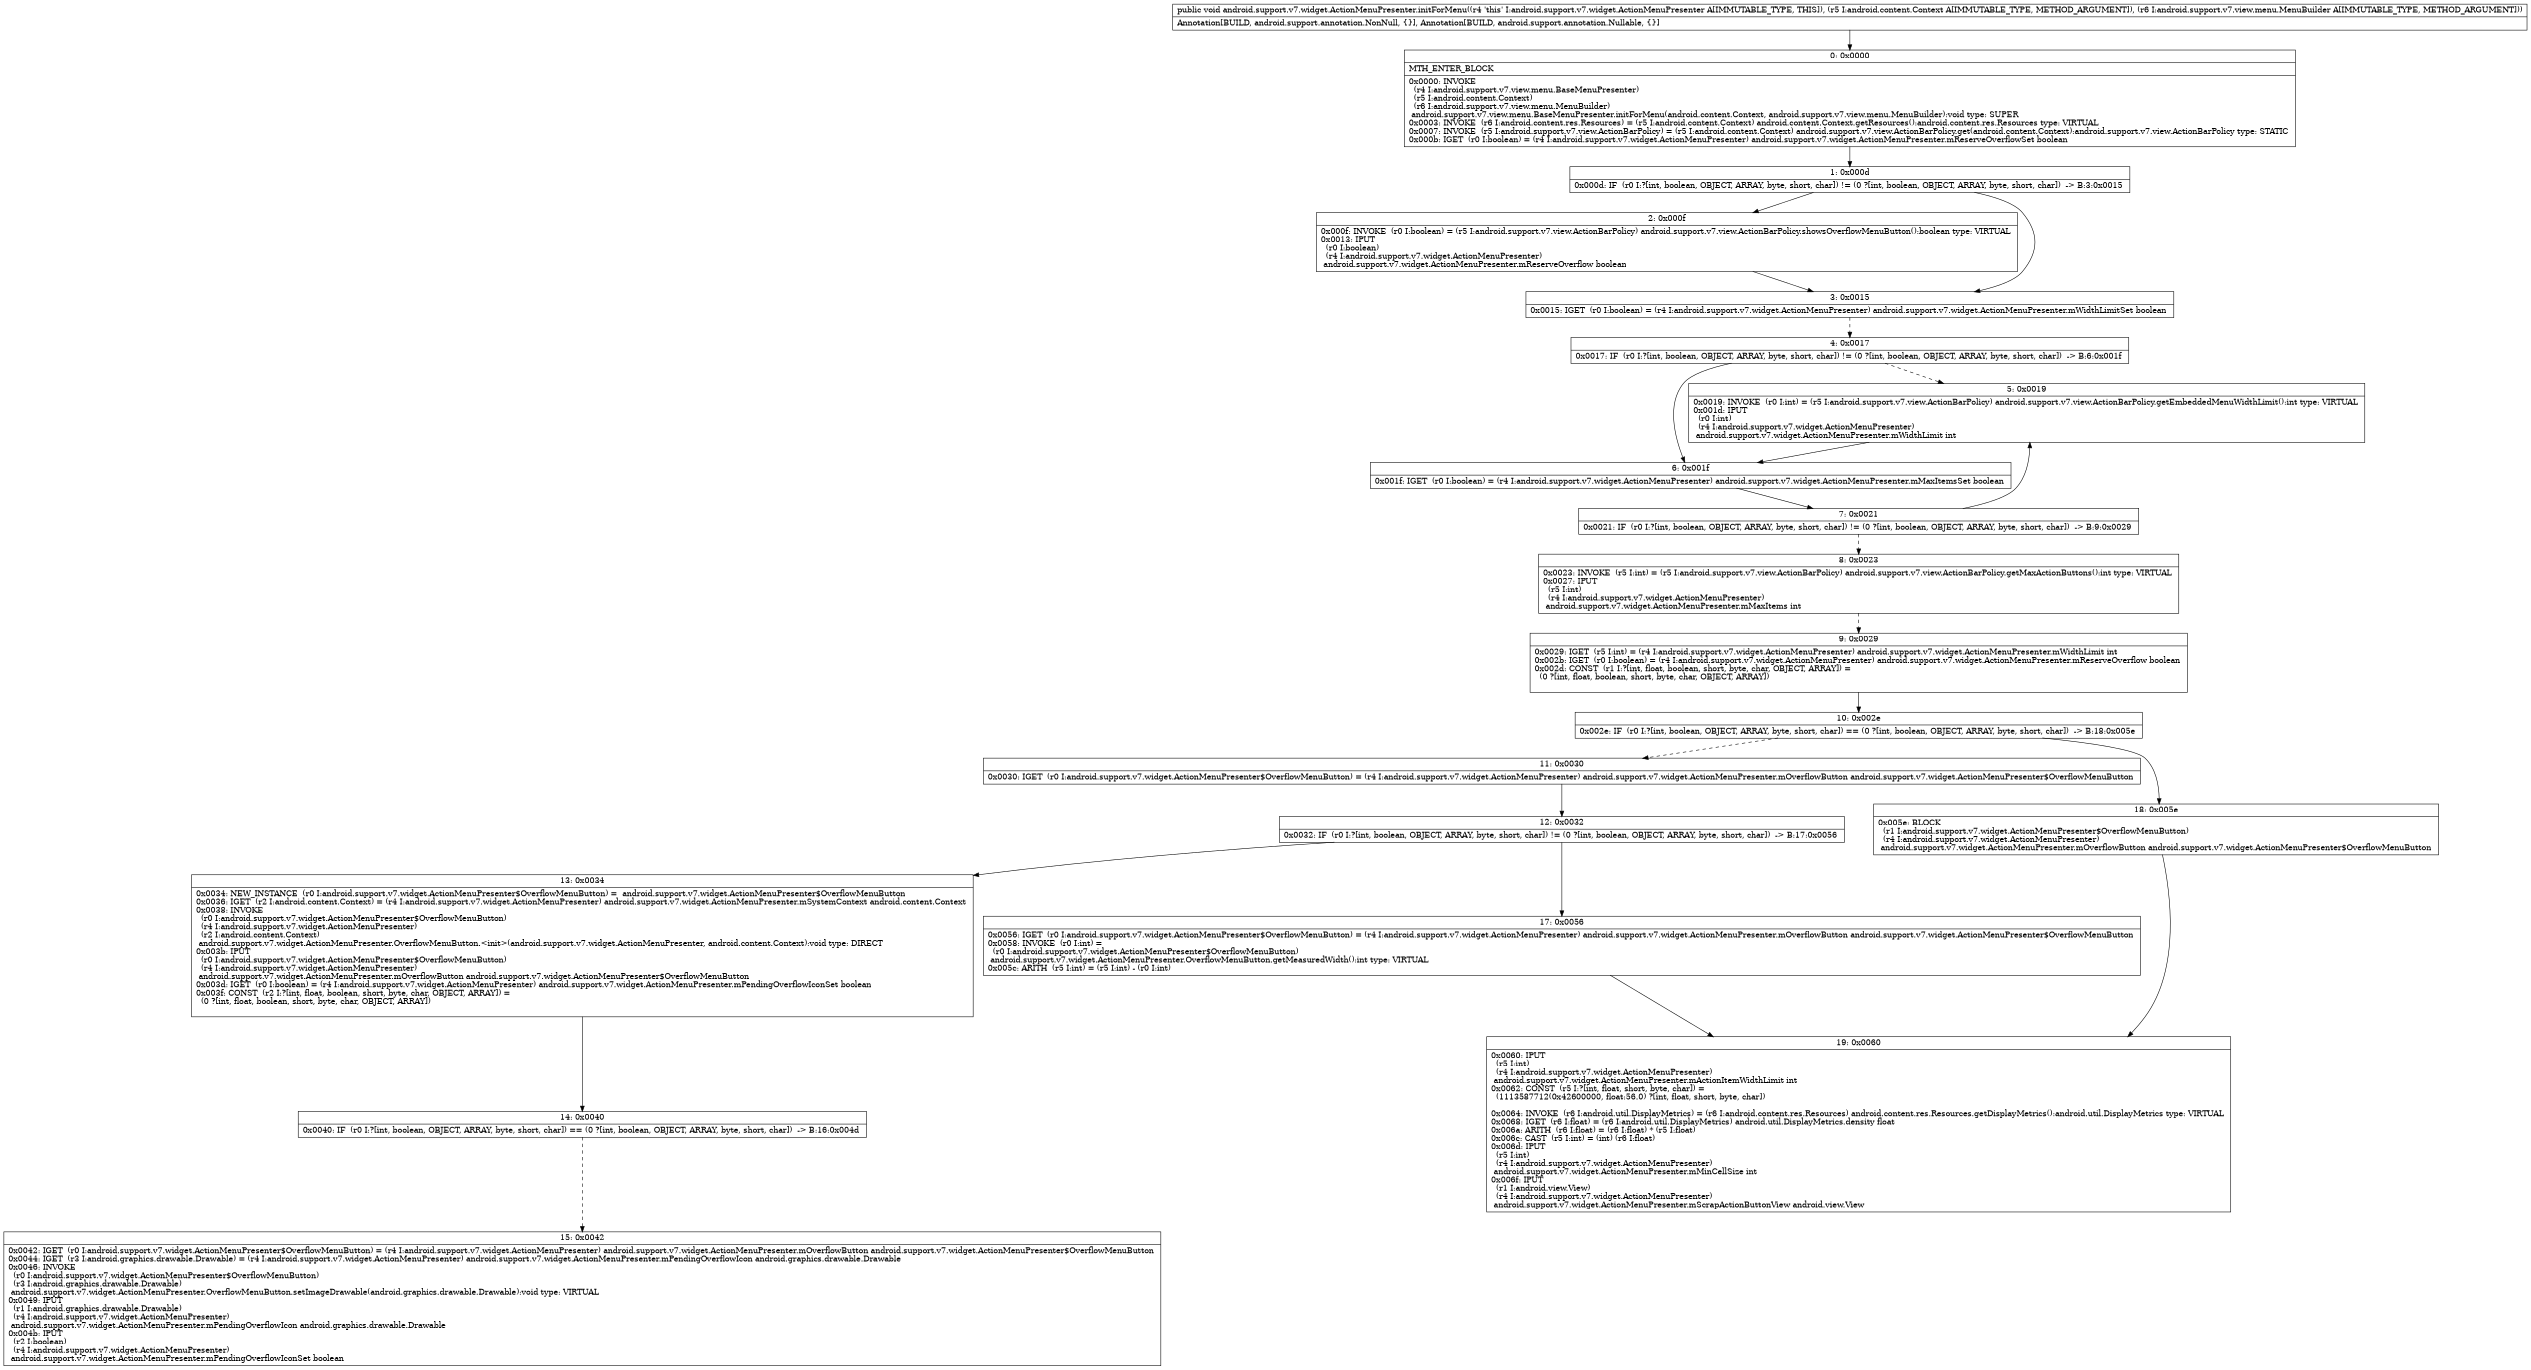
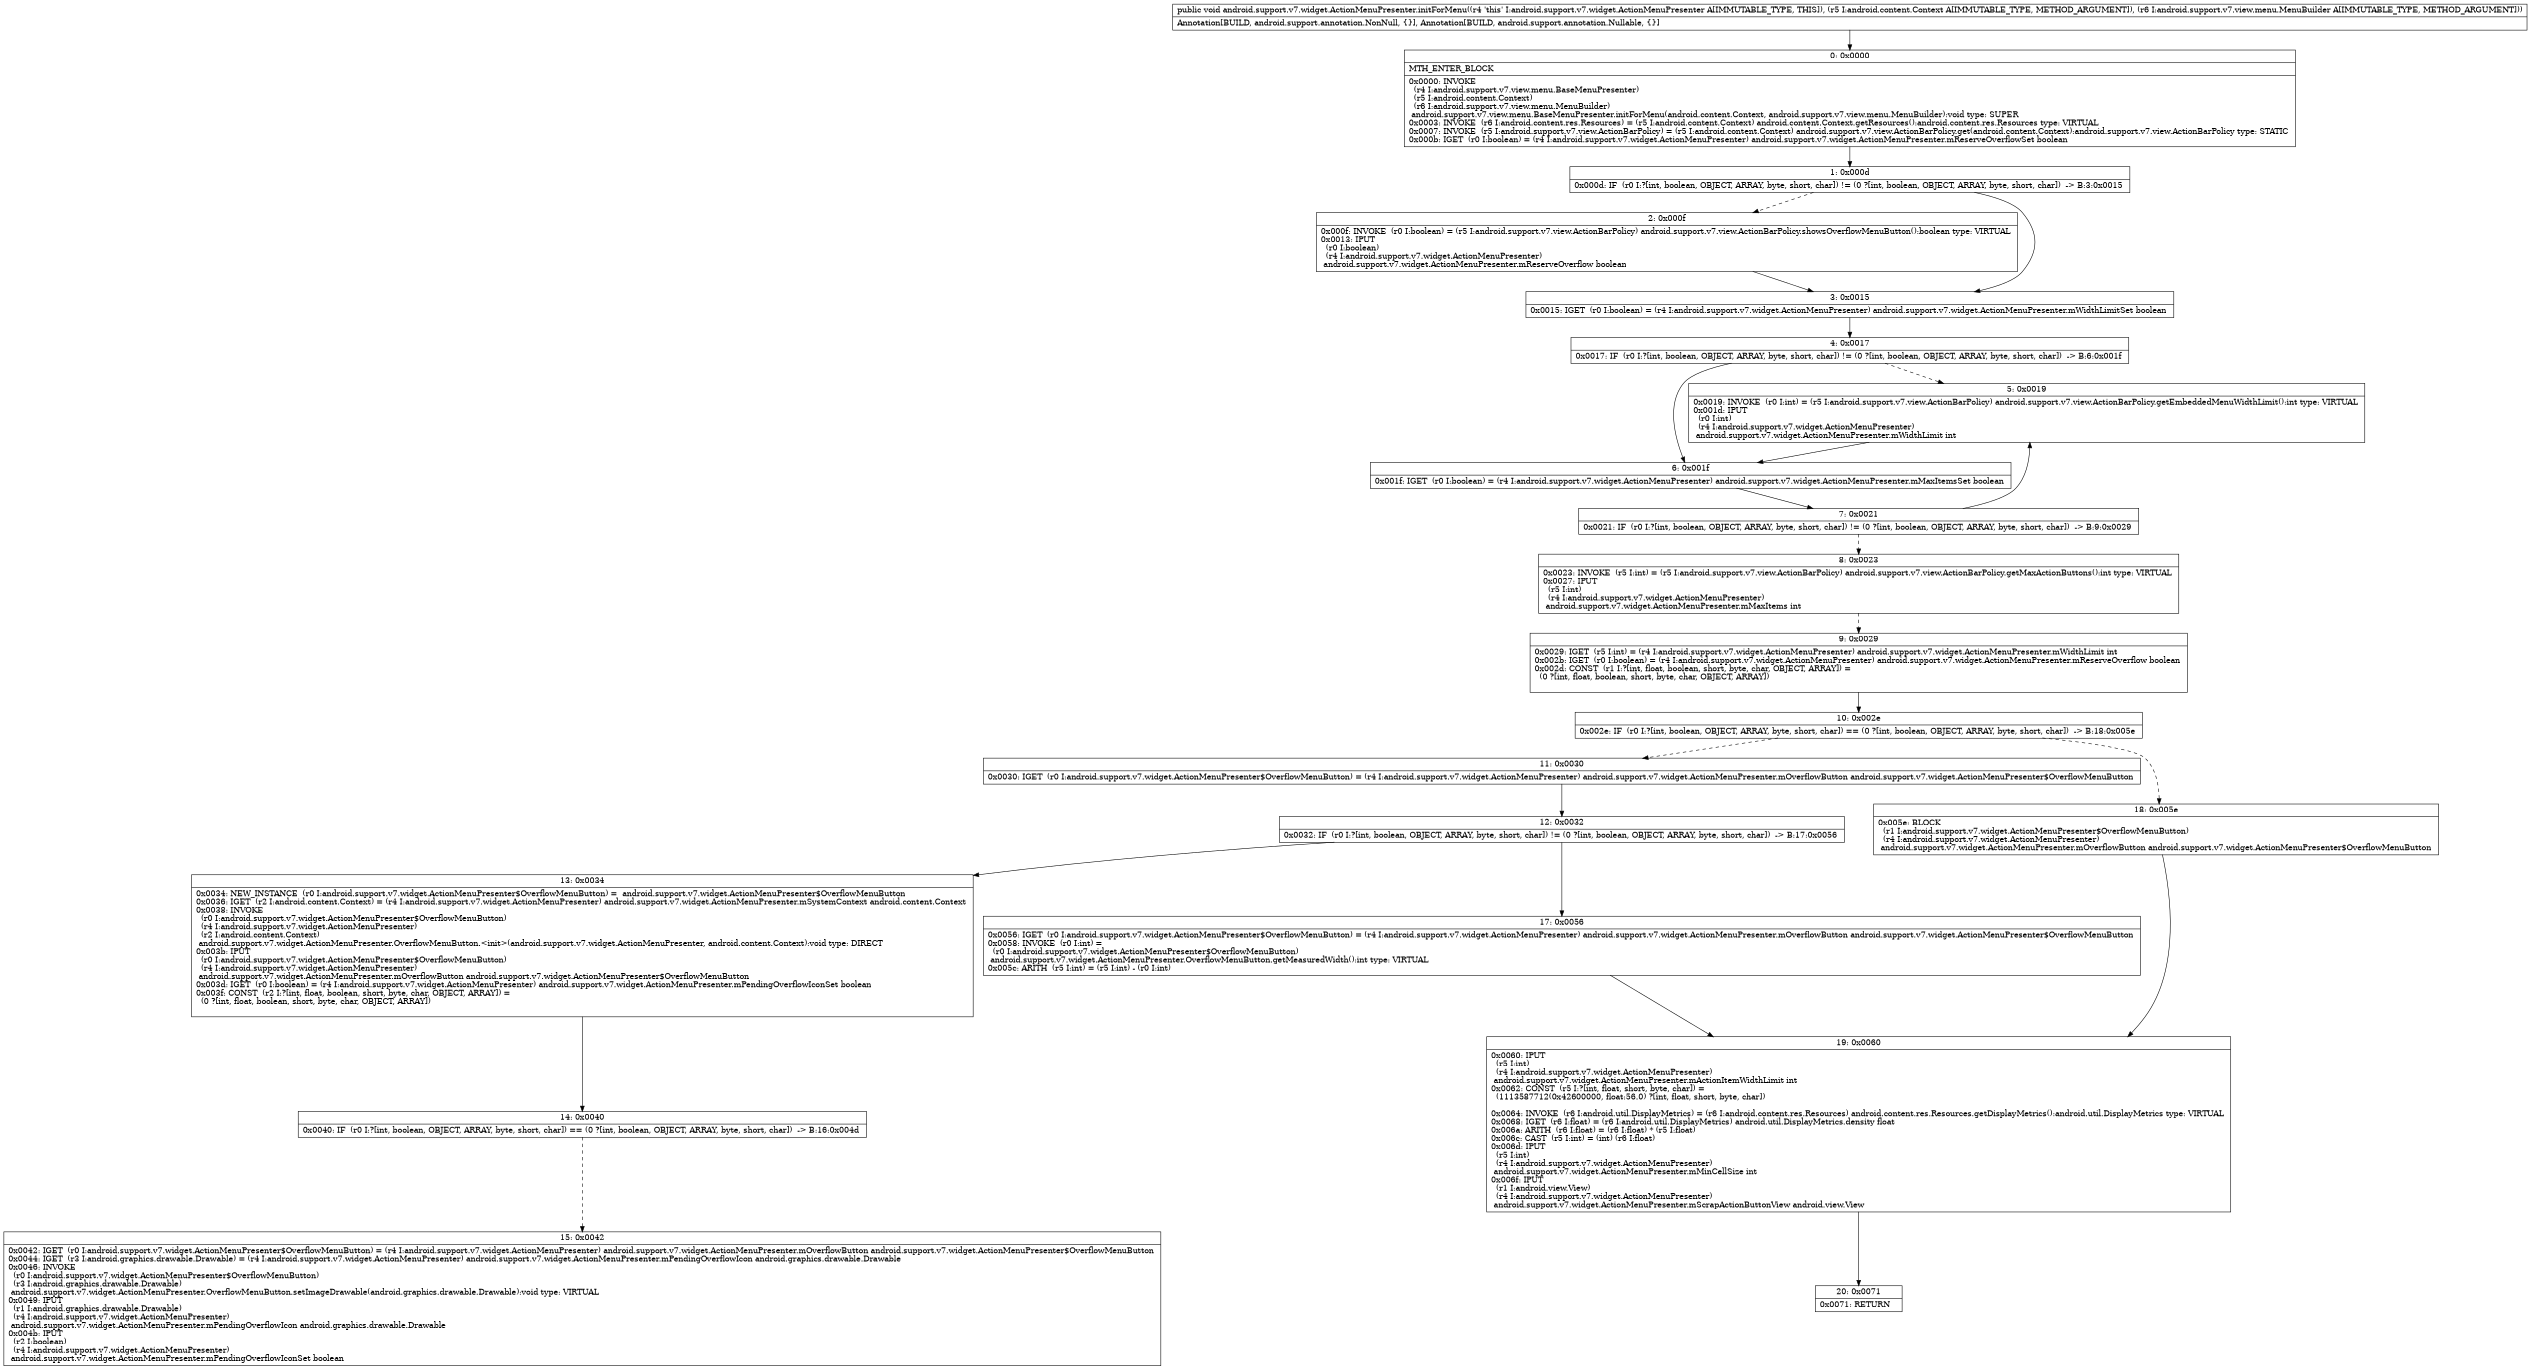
edge "1: 0x000d" -> "2: 0x000f": style solid -> dashed
edge "3: 0x0015" -> "4: 0x0017": style dashed -> solid
edge "10: 0x002e" -> "18: 0x005e": style solid -> dashed
node "20: 0x0071": added
